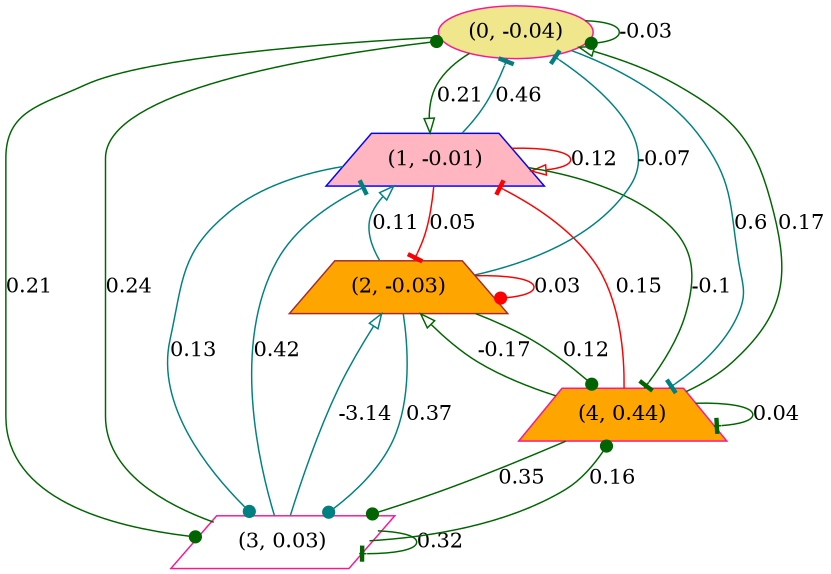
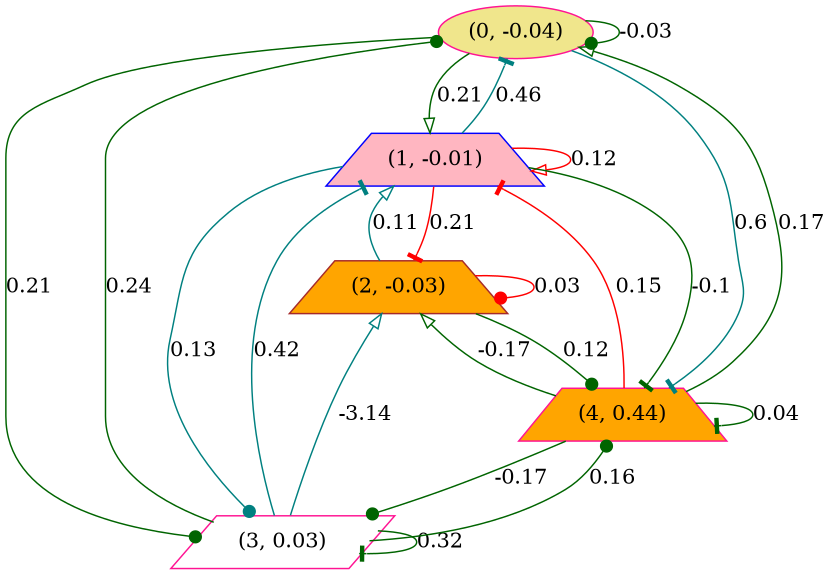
edge "(2, -0.03)" -> "(0, -0.04)": removed, label "-0.07"
edge "(1, -0.01)" -> "(2, -0.03)": label "0.05" -> "0.21"
edge "(2, -0.03)" -> "(3, 0.03)": removed, label "0.37"
edge "(4, 0.44)" -> "(3, 0.03)": label "0.35" -> "-0.17"
